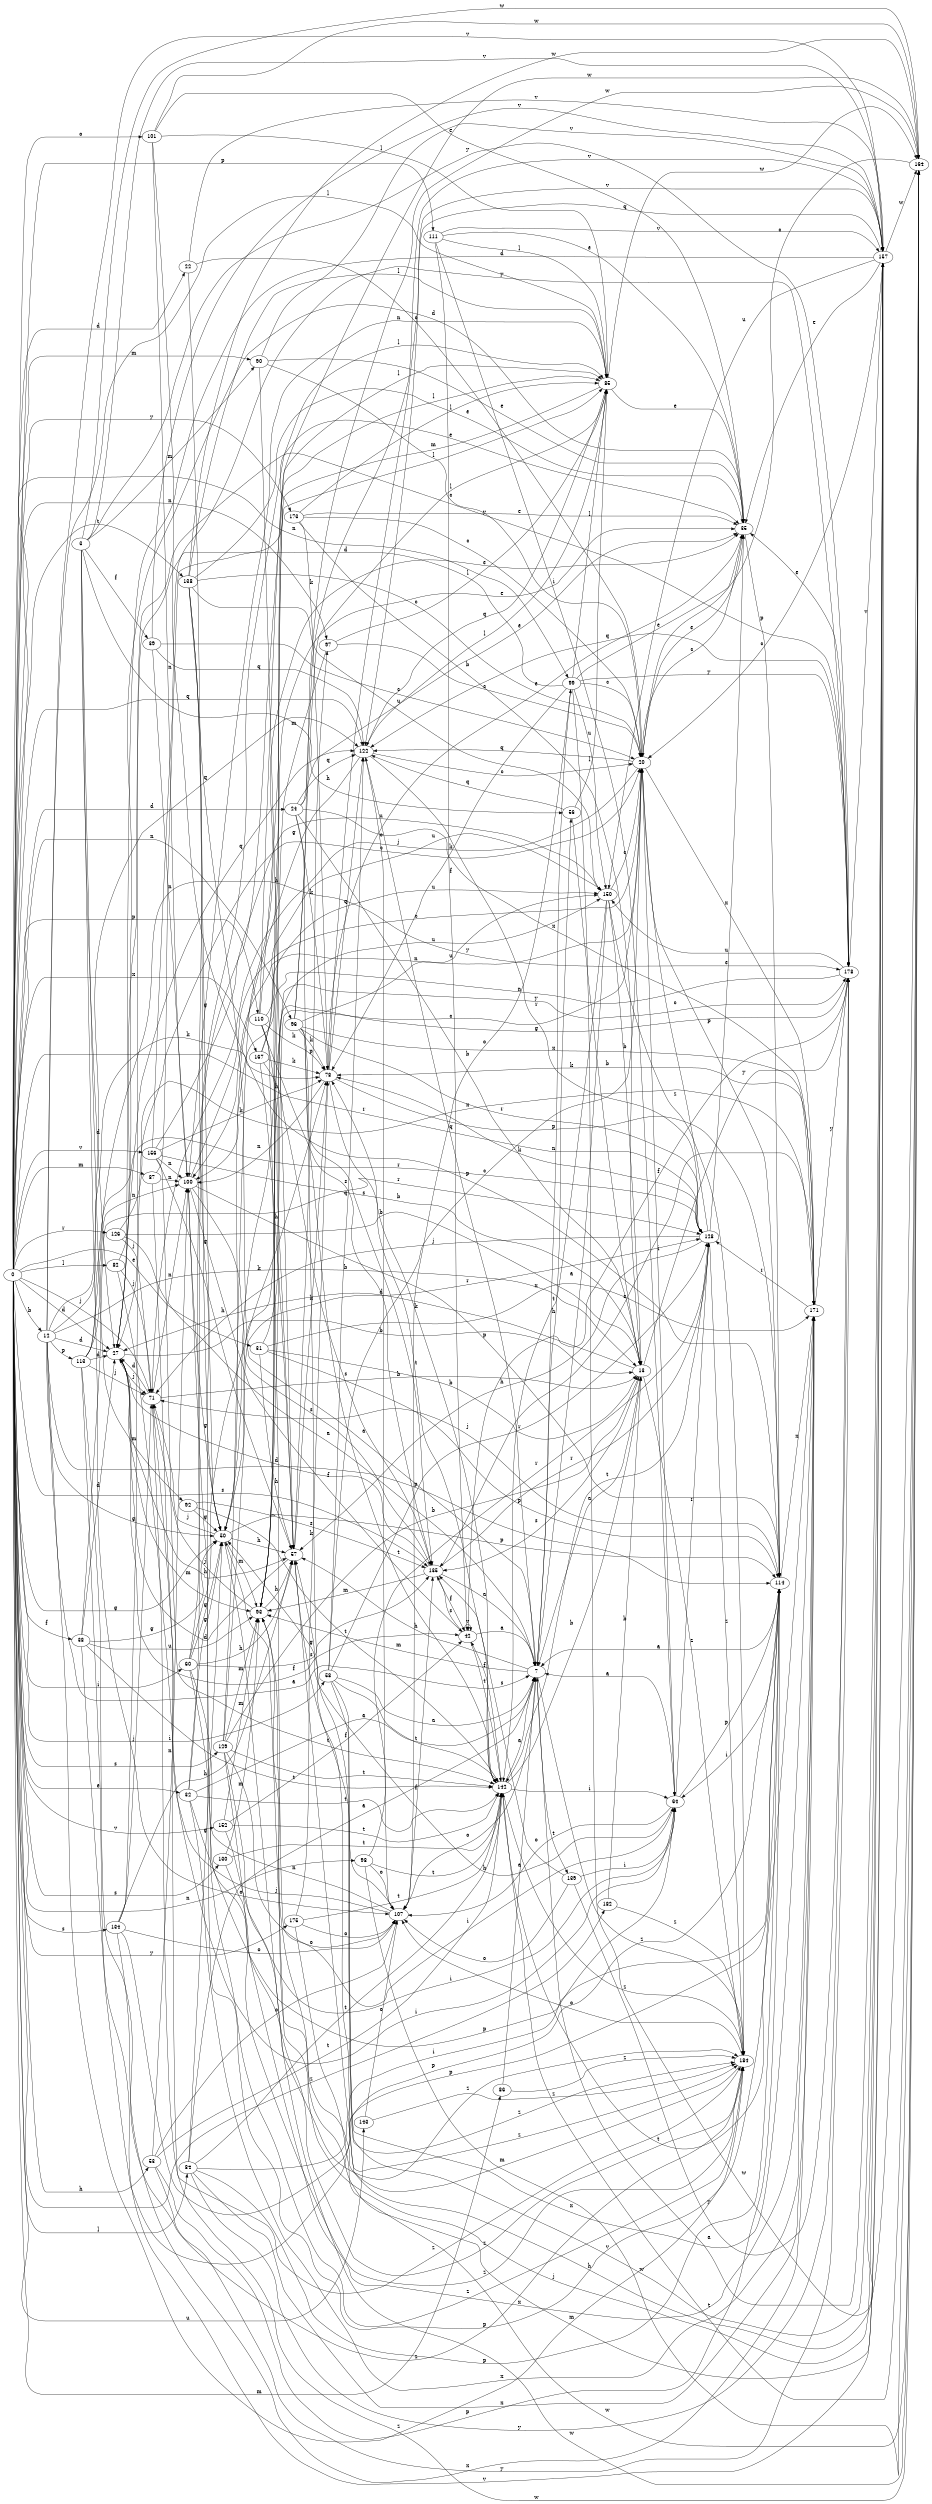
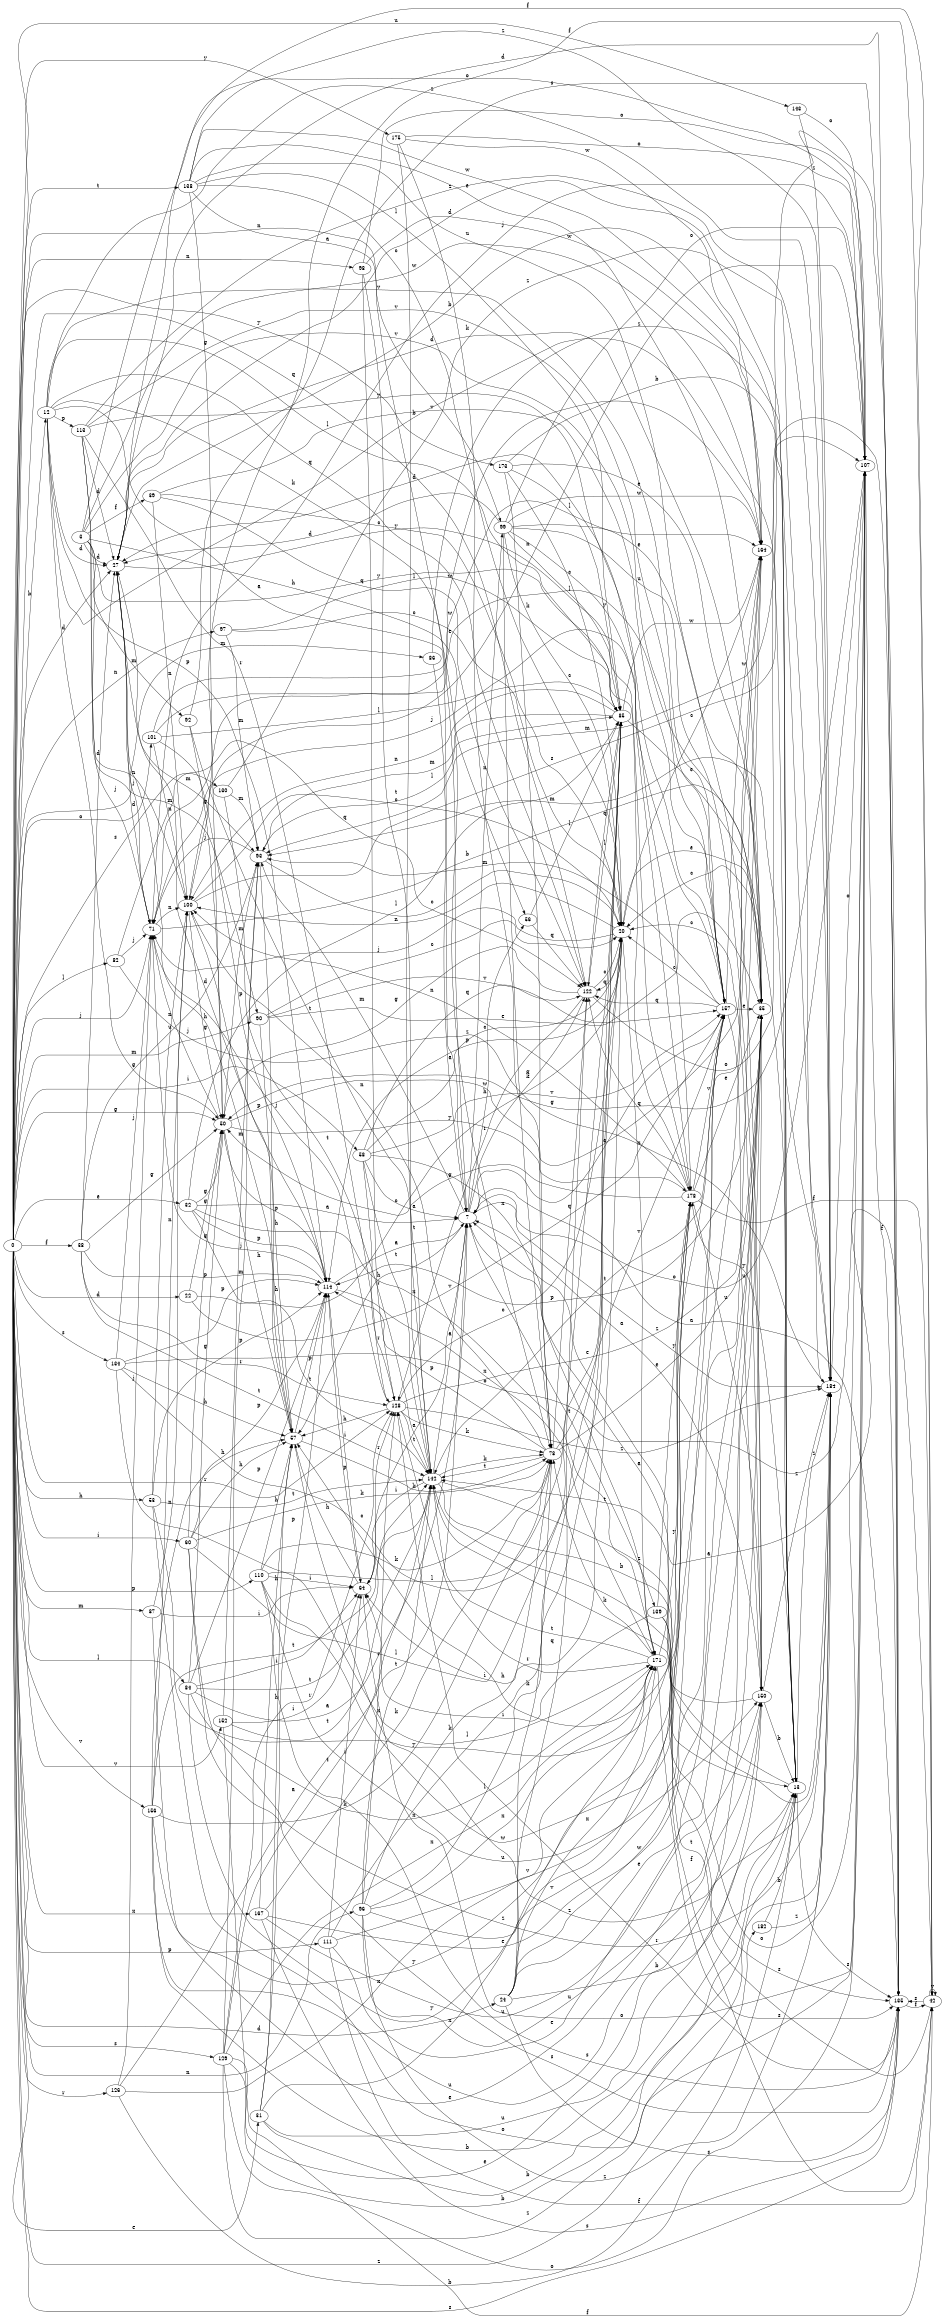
edge "57" -> "97": now "57" -> "114"
edge "56" -> "13": removed, label "b"
edge "157" -> "50": now "157" -> "71"
